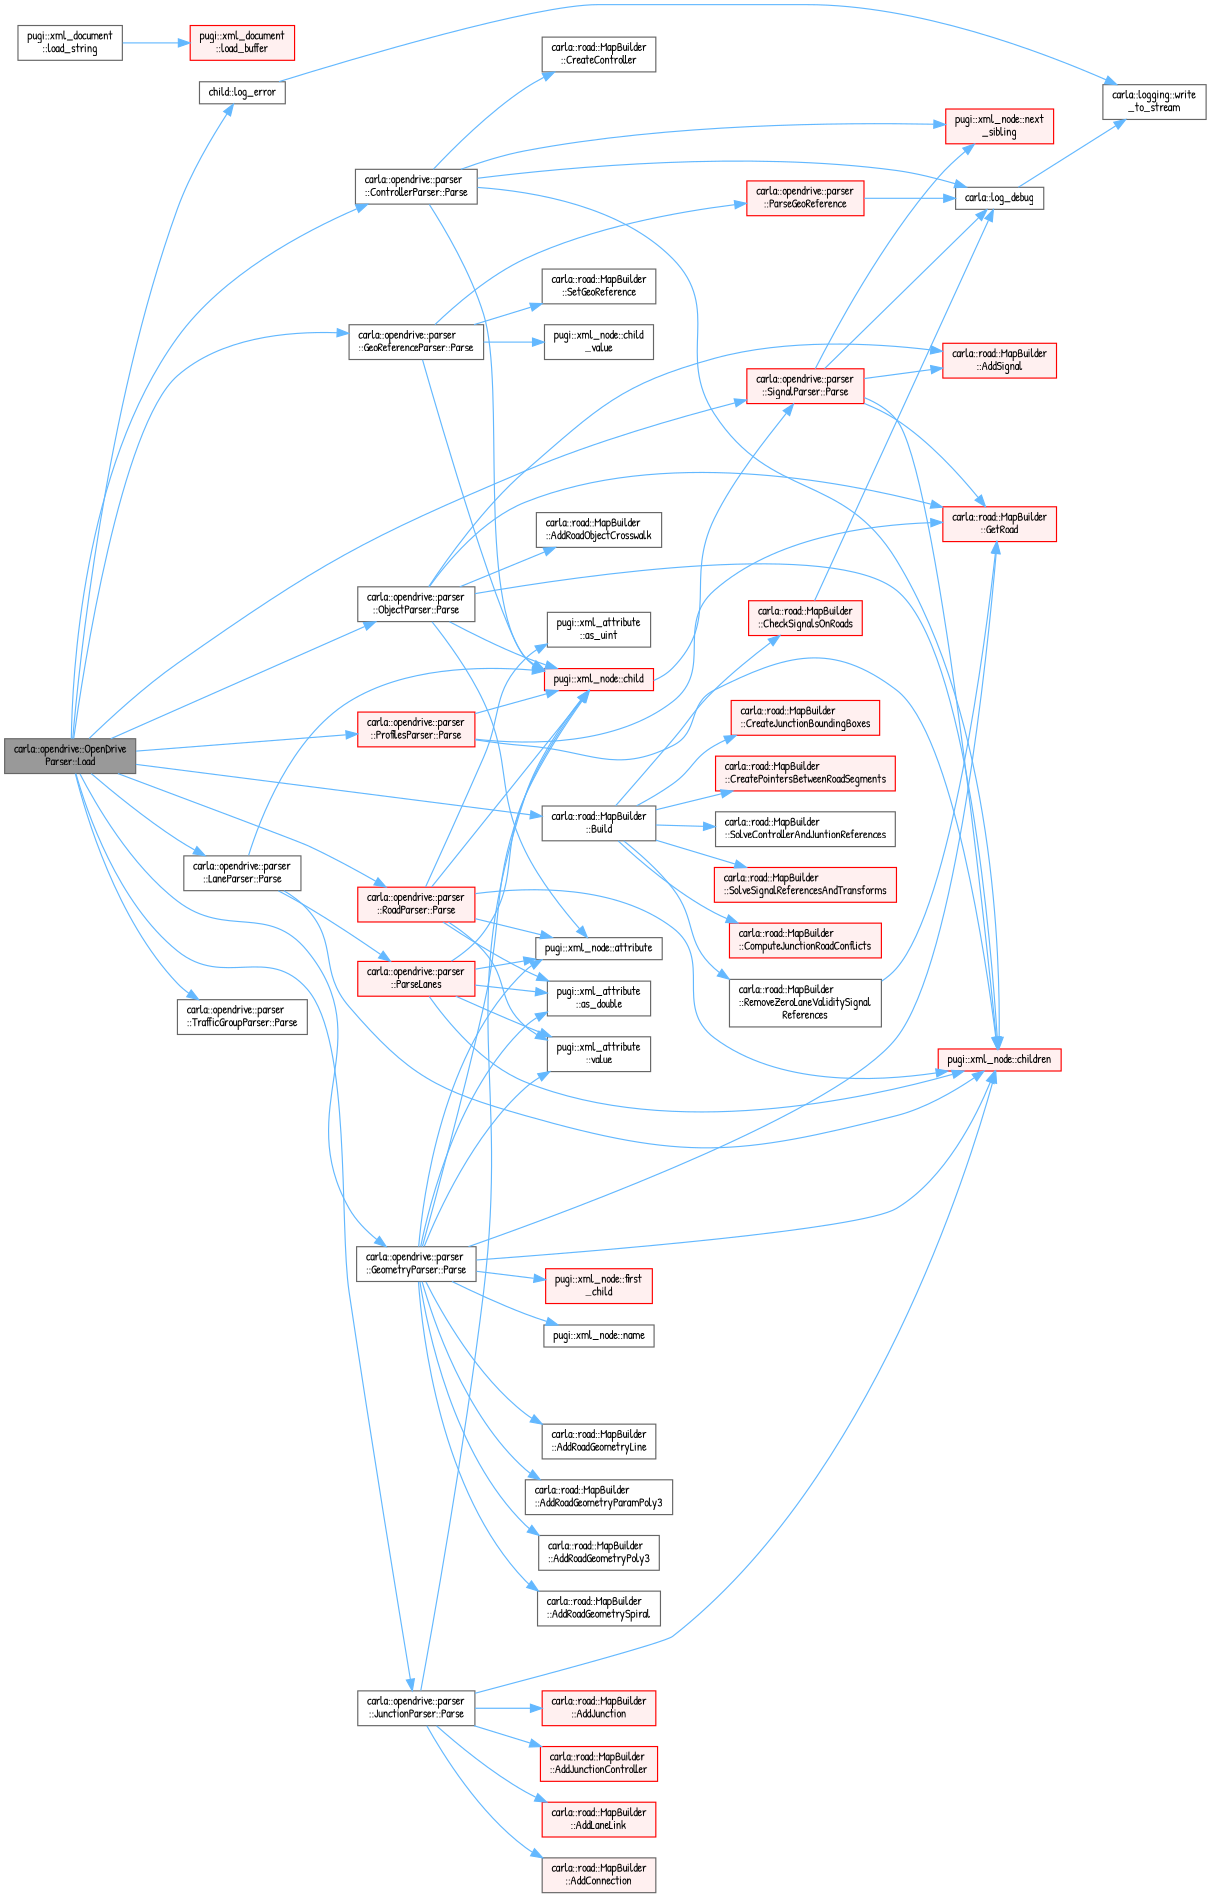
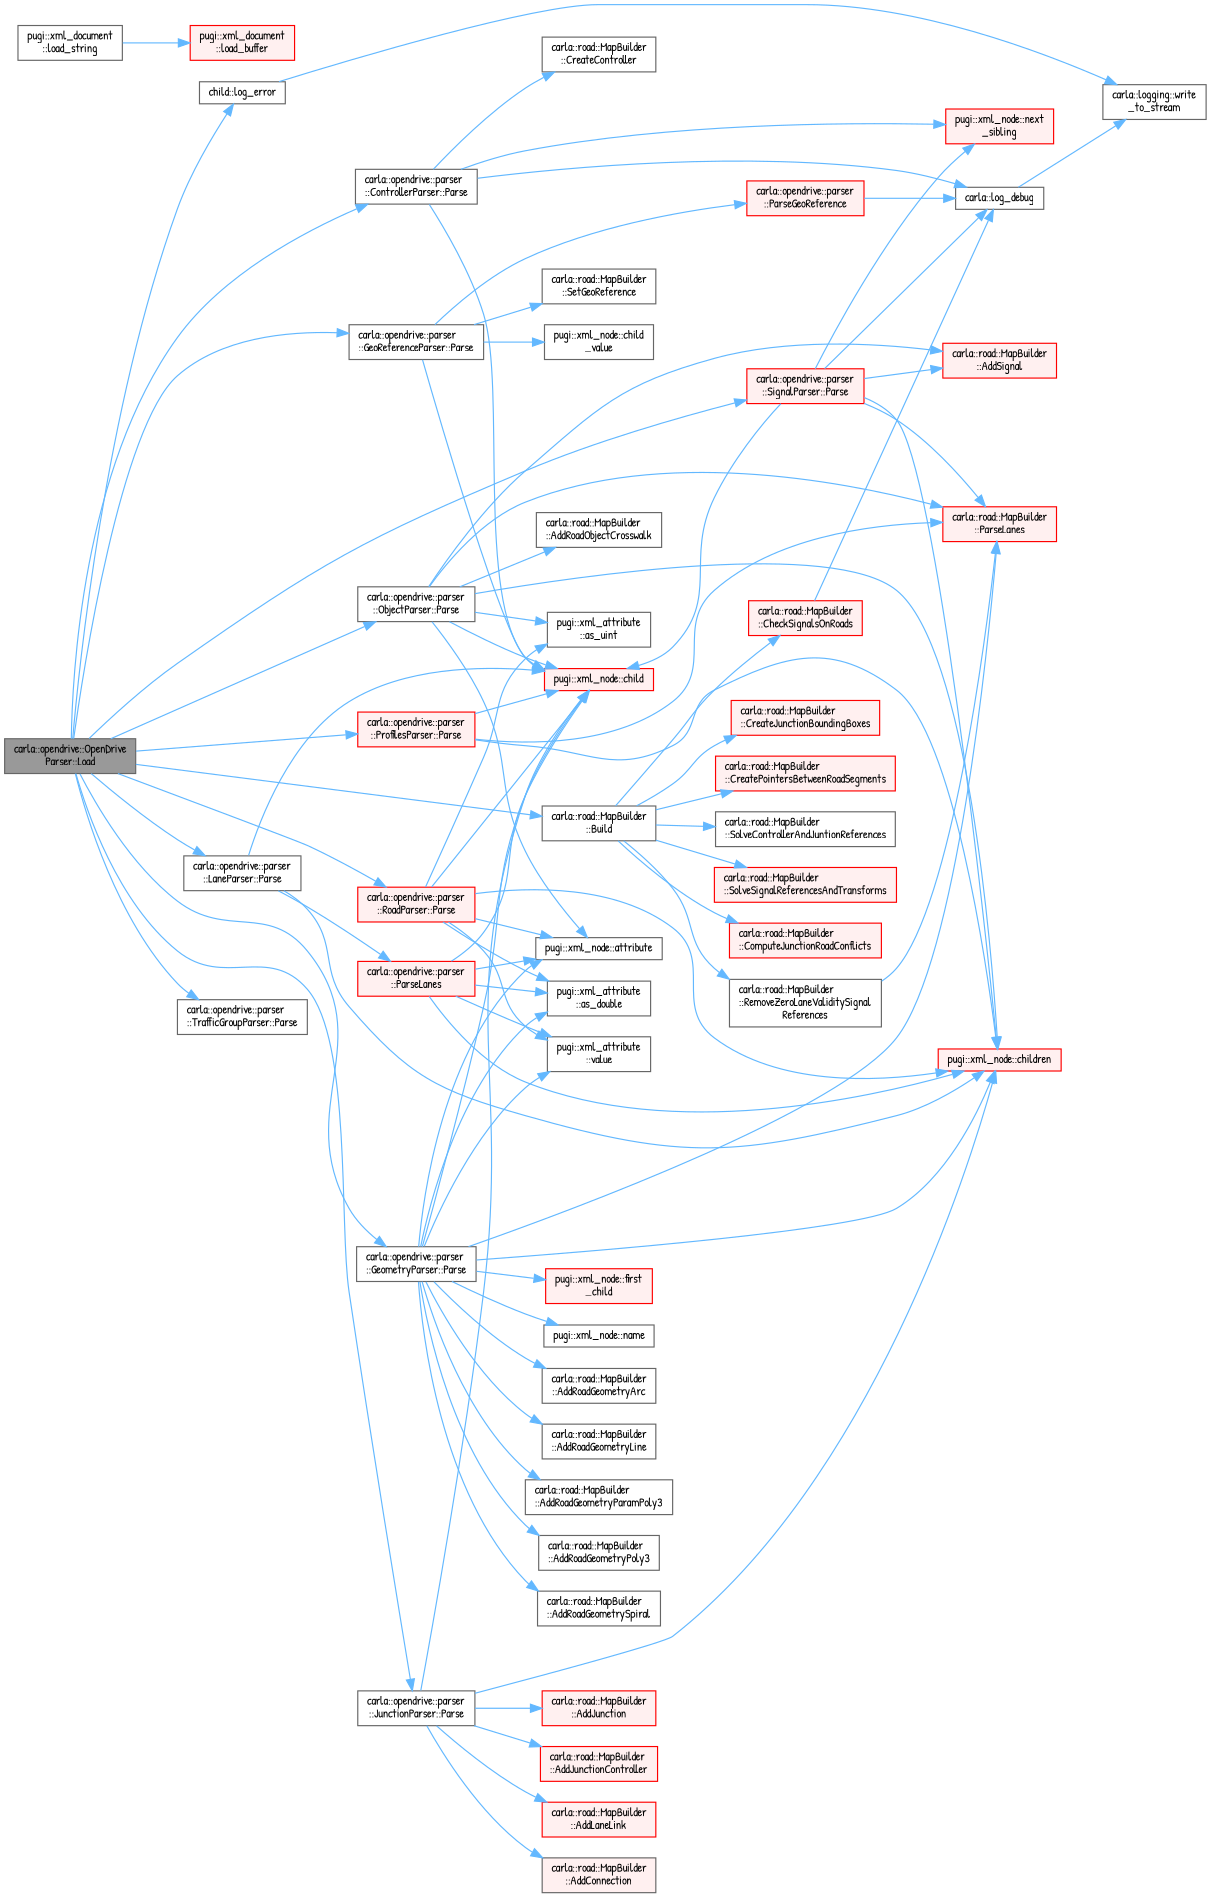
edge "carla::opendrive::parser ::ControllerParser::Parse" -> "pugi::xml_node::children": removed
node "carla::road::MapBuilder ::GetRoad": label "carla::road::MapBuilder ::GetRoad" -> "carla::road::MapBuilder ::ParseLanes"
edge "pugi::xml_node::child" -> "carla::opendrive::parser ::SignalParser::Parse": reversed
edge "carla::opendrive::parser ::ObjectParser::Parse" -> "pugi::xml_attribute ::as_uint": added
node "carla::road::MapBuilder ::AddRoadGeometryArc": added
